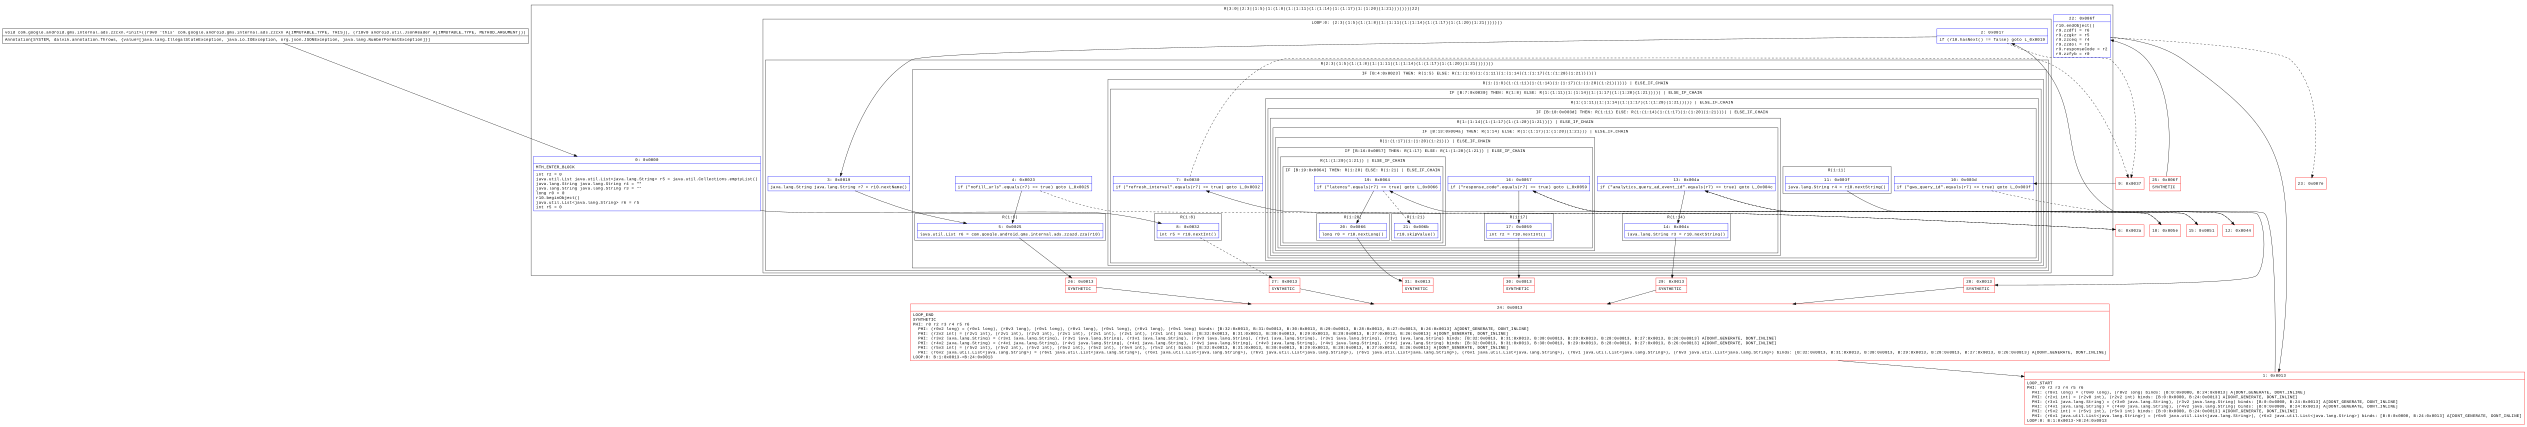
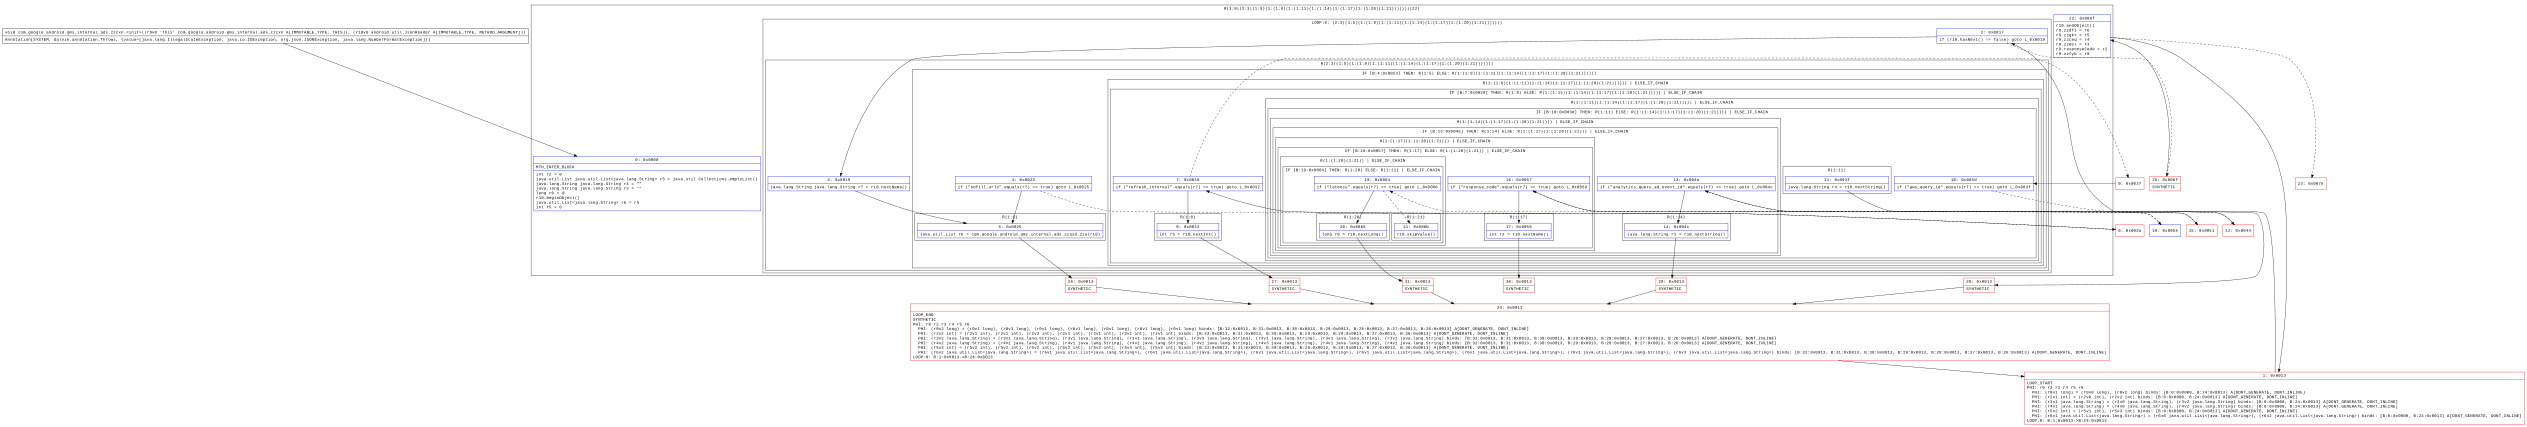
edge "2: 0x0017" -> "9: 0x0037": now "2: 0x0017" -> "25: 0x006f"
edge "18: 0x005e" -> "19: 0x0064": style solid -> dashed
edge "0: 0x0000" -> "8: 0x0032": now "7: 0x0030" -> "8: 0x0032"
node "18: 0x005e": color red -> blue
node "17: 0x0059": text "int r2 = r10.nextInt()" -> "int r2 = r10.nextName()"
edge "8: 0x0032" -> "27: 0x0013": style dashed -> solid
edge "31: 0x0013" -> "24: 0x0013": added
